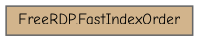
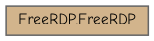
node "FreeRDP.FastIndexOrder": label "FreeRDP.FastIndexOrder" -> "FreeRDP.FreeRDP"
